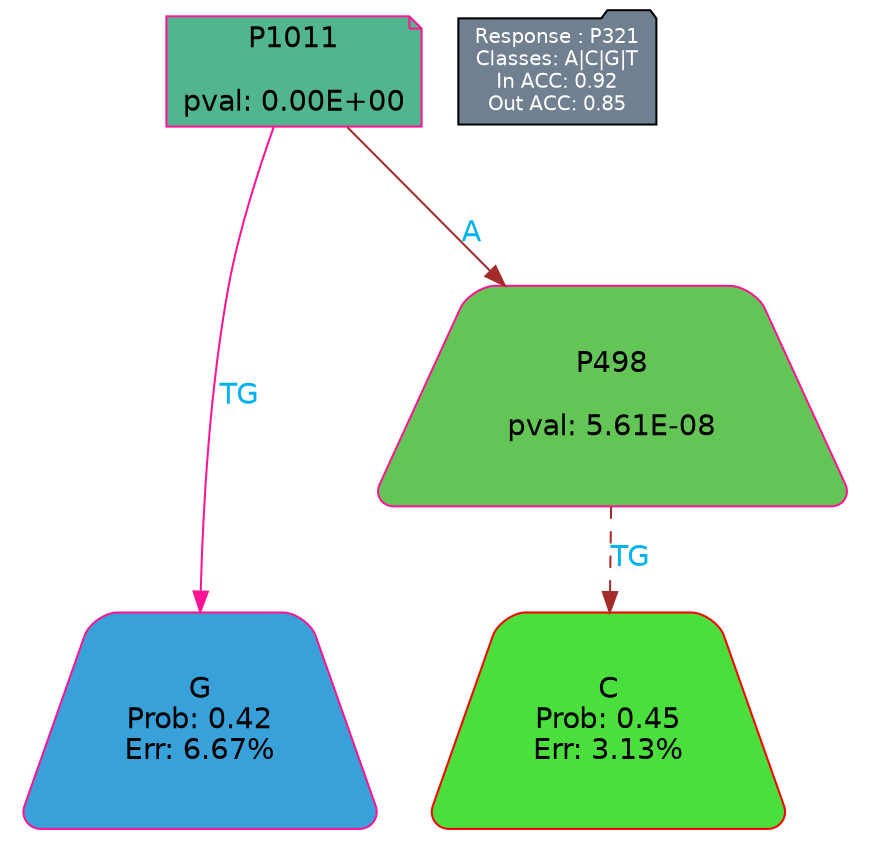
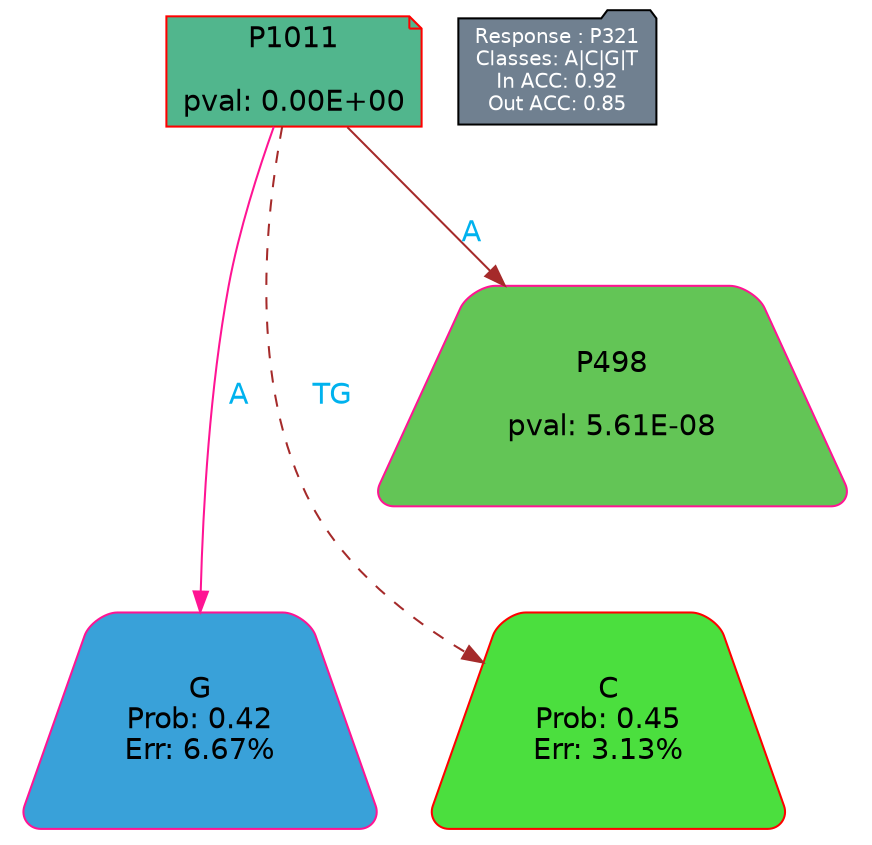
node "P1011 pval: 0.00E+00": color deeppink -> red
edge "P1011 pval: 0.00E+00" -> "G Prob: 0.42 Err: 6.67%": label "TG" -> "A"
edge "P498 pval: 5.61E-08" -> "C Prob: 0.45 Err: 3.13%": now "P1011 pval: 0.00E+00" -> "C Prob: 0.45 Err: 3.13%"
